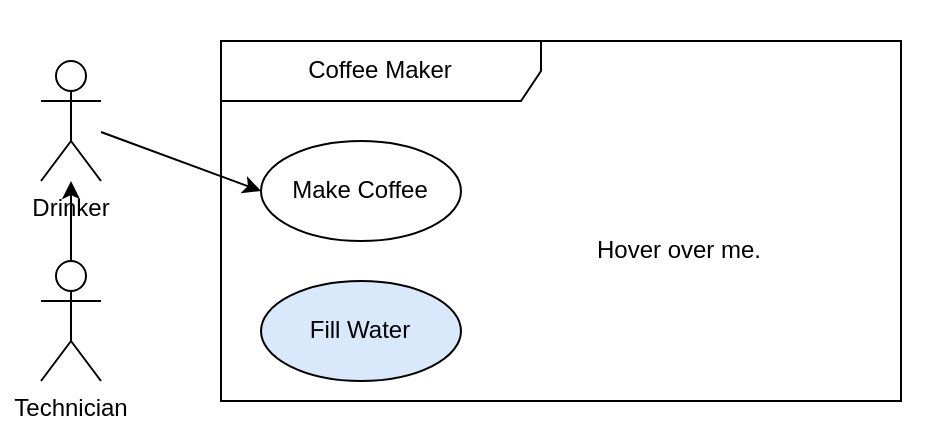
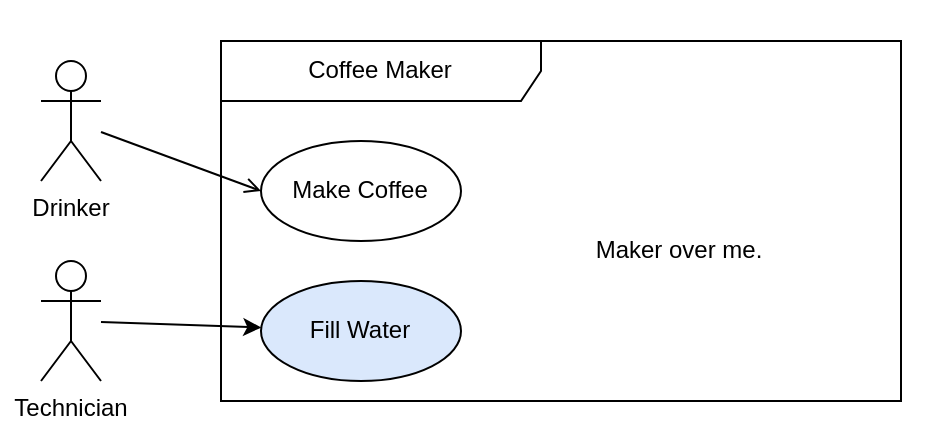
edge "Drinker" -> "Make Coffee": arrowhead classic -> open
edge "Technician" -> "Drinker": now "Technician" -> "Fill Water"
node "Hover over me.": label "Hover over me." -> "Maker over me."
